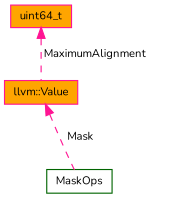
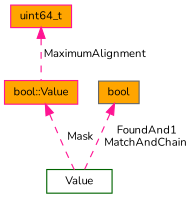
node "llvm::Value": label "llvm::Value" -> "bool::Value"
node "bool": added
node "MaskOps": label "MaskOps" -> "Value"
